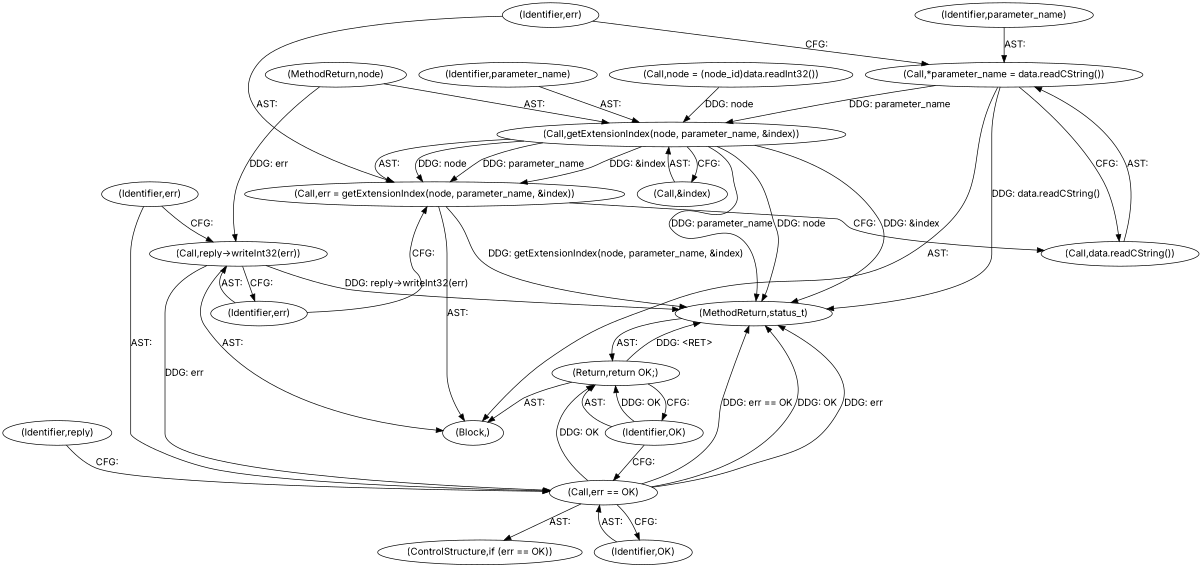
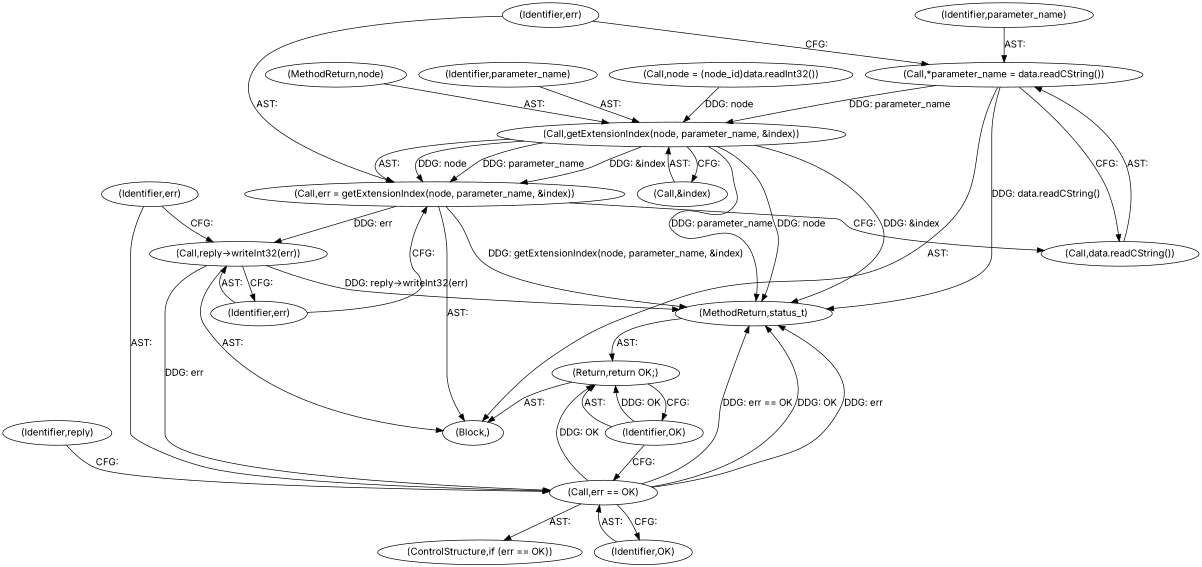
edge "(MethodReturn,node)" -> "(Call,reply->writeInt32(err))": now "(Call,err = getExtensionIndex(node, parameter_name, &index))" -> "(Call,reply->writeInt32(err))"
edge "(Return,return OK;)" -> "(MethodReturn,status_t)": removed, label "DDG: <RET>"
